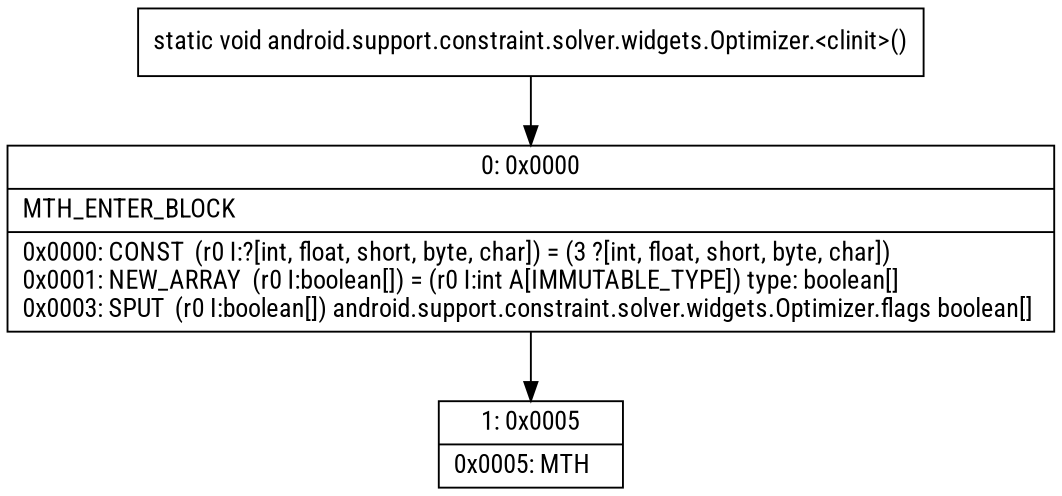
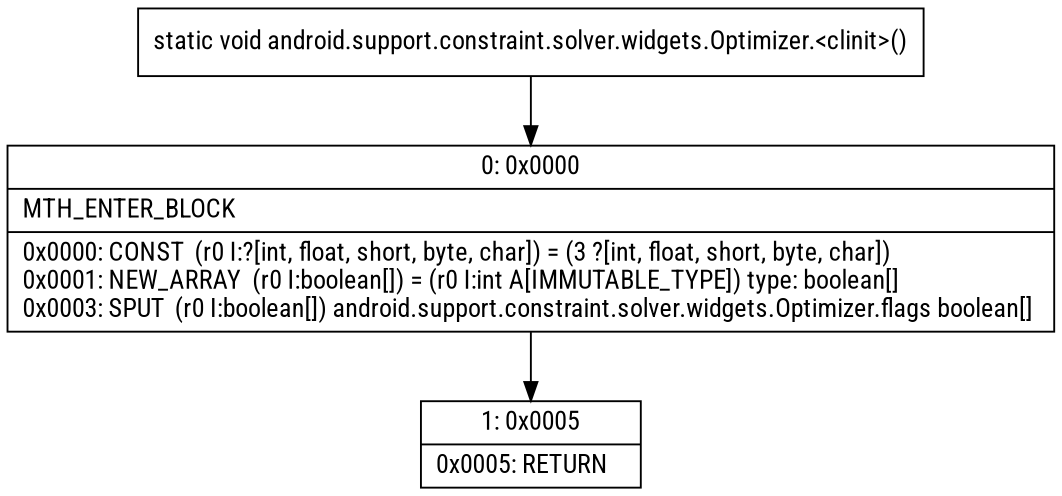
node "1: 0x0005": text "0x0005: MTH" -> "0x0005: RETURN"
